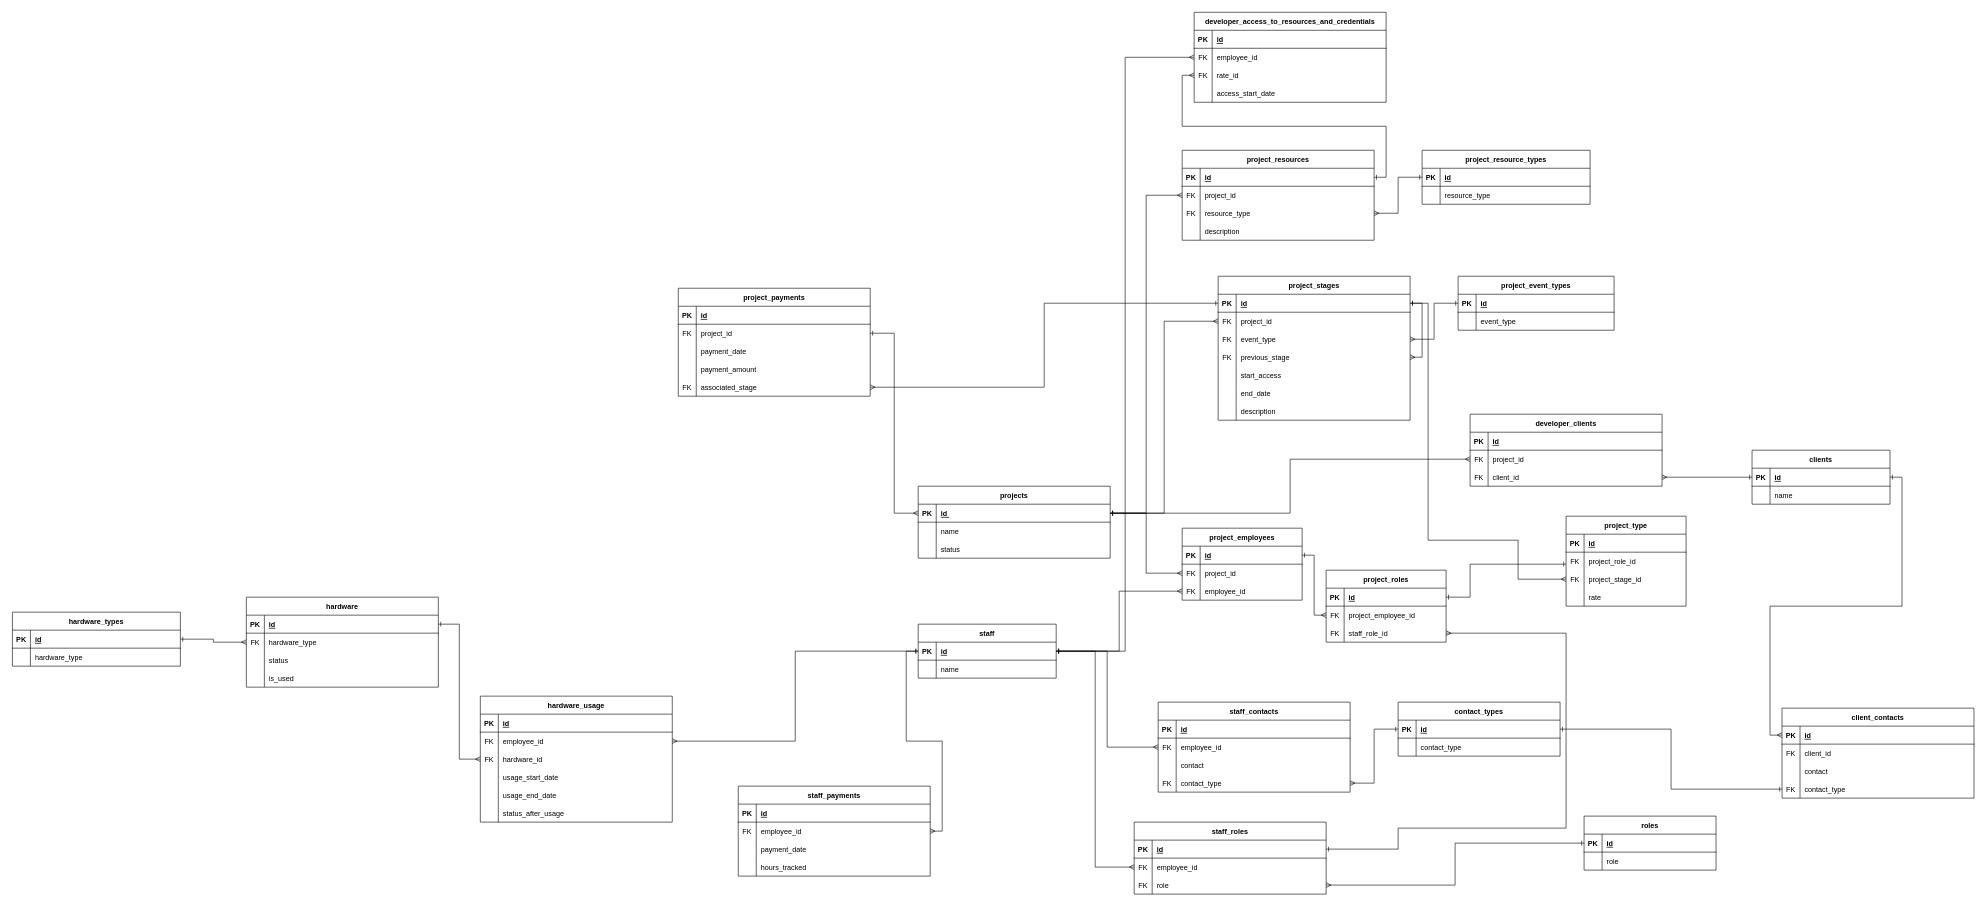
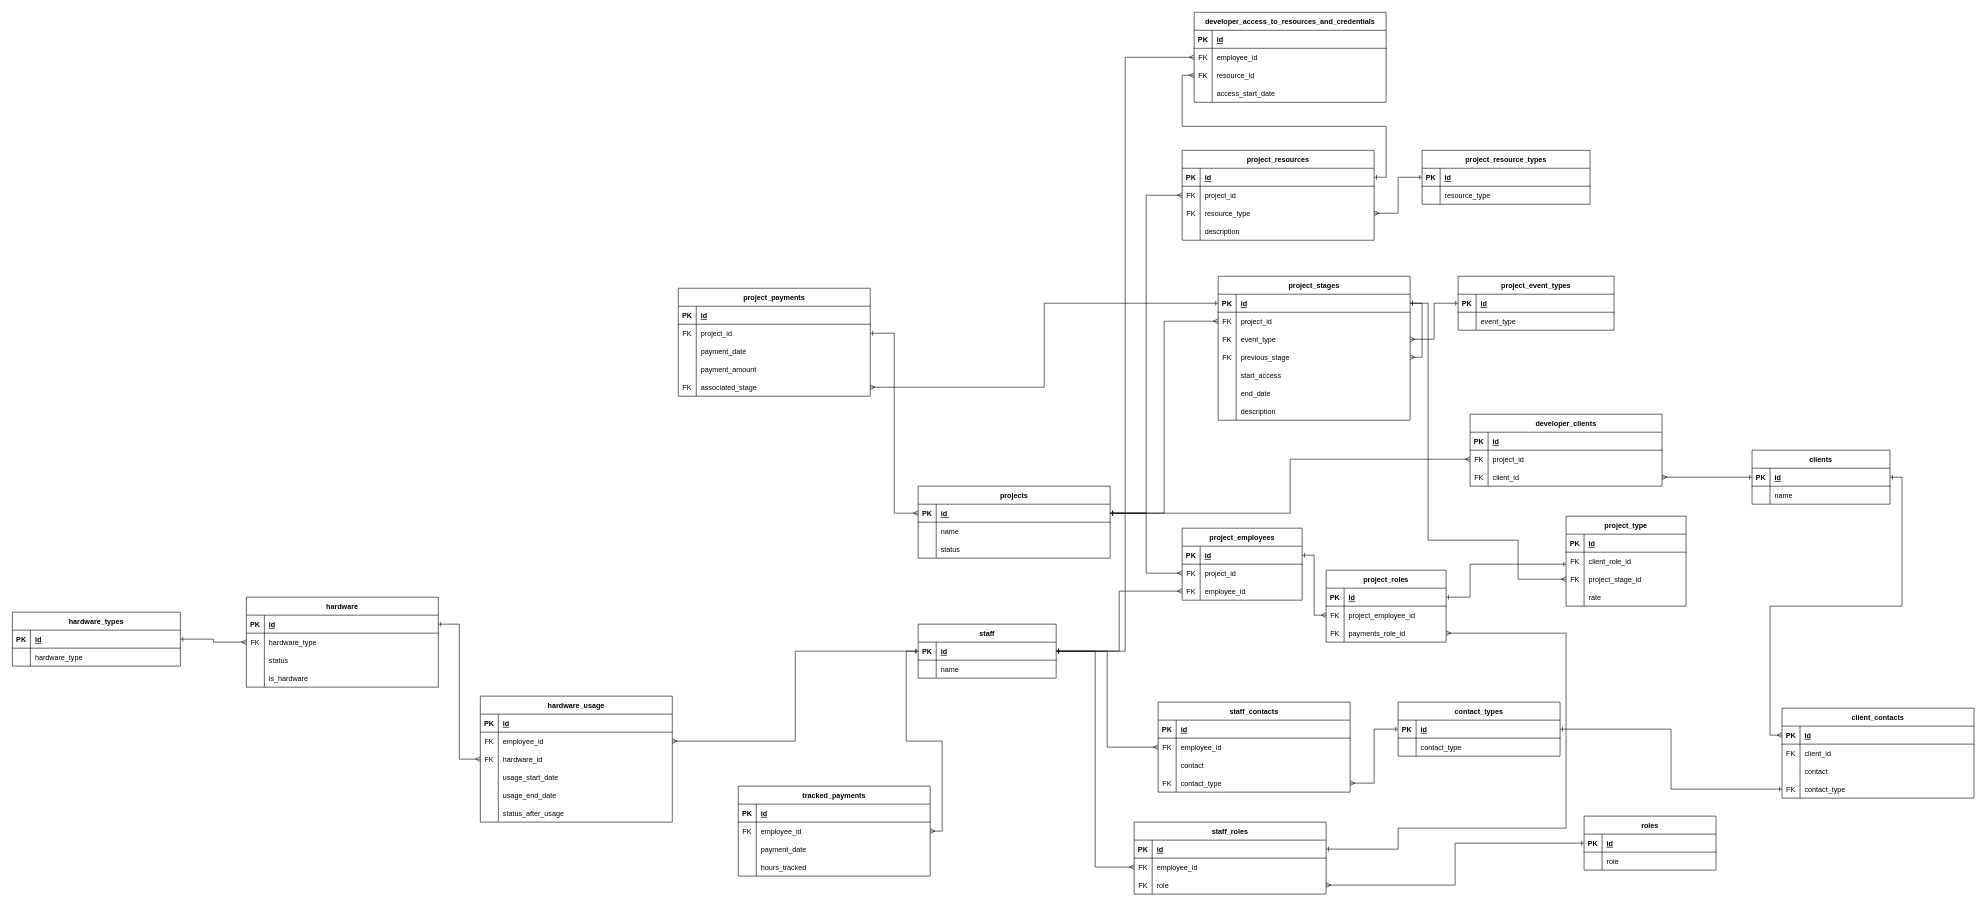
node "rate_id": label "rate_id" -> "resource_id"
node "project_role_id": label "project_role_id" -> "client_role_id"
node "staff_role_id": label "staff_role_id" -> "payments_role_id"
node "is_used": label "is_used" -> "is_hardware"
node "staff_payments": label "staff_payments" -> "tracked_payments"
